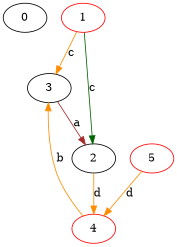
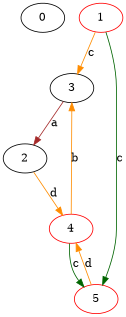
edge "1" -> "2": now "1" -> "5"
edge "4" -> "5": added, label "c"
